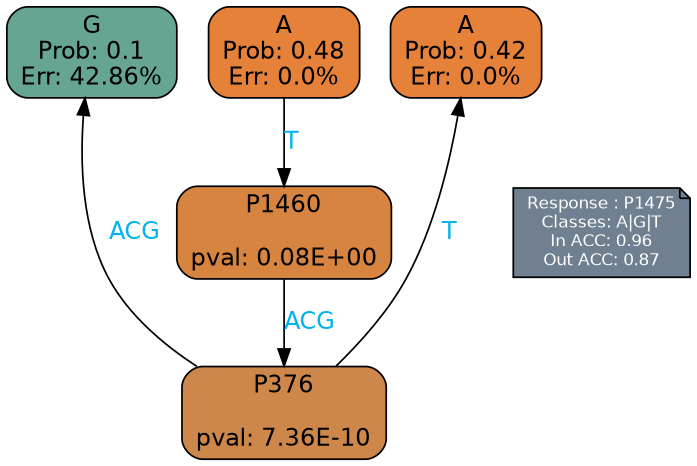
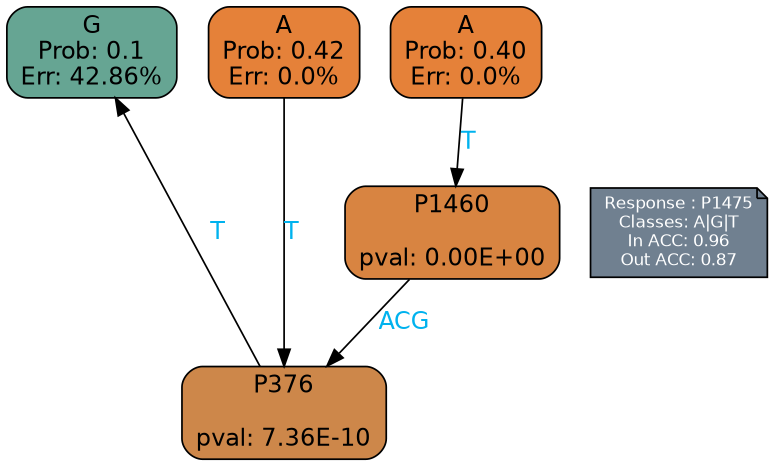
node "A Prob: 0.48 Err: 0.0%": label "A Prob: 0.48 Err: 0.0%" -> "A Prob: 0.40 Err: 0.0%"
edge "P376 pval: 7.36E-10" -> "G Prob: 0.1 Err: 42.86%": label "ACG" -> "T"
node "P1460 pval: 0.08E+00": label "P1460 pval: 0.08E+00" -> "P1460 pval: 0.00E+00"
edge "P376 pval: 7.36E-10" -> "A Prob: 0.42 Err: 0.0%": reversed
